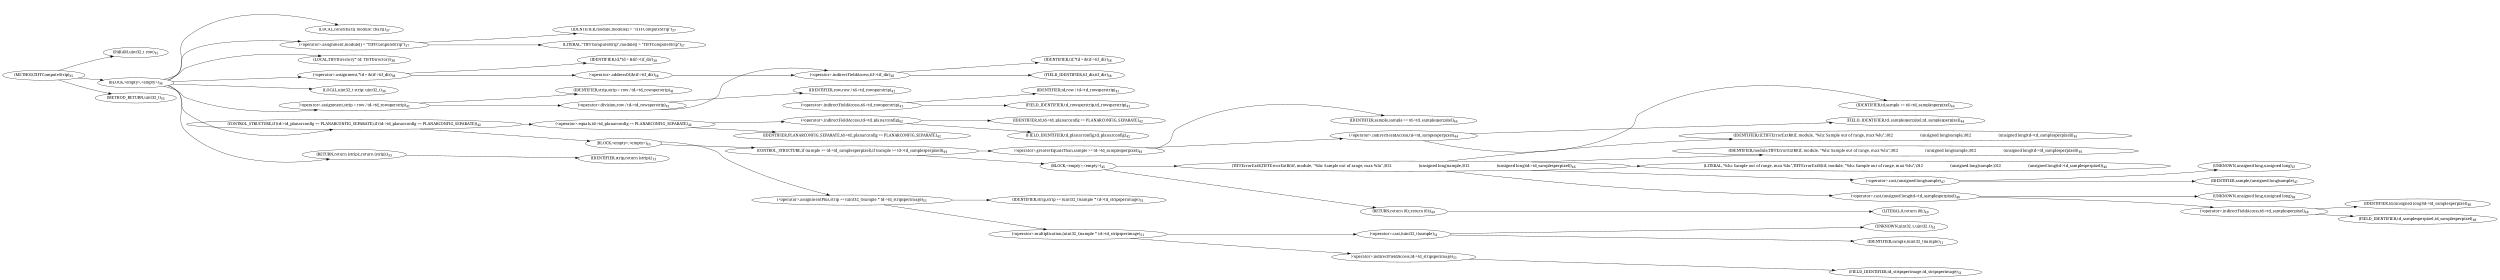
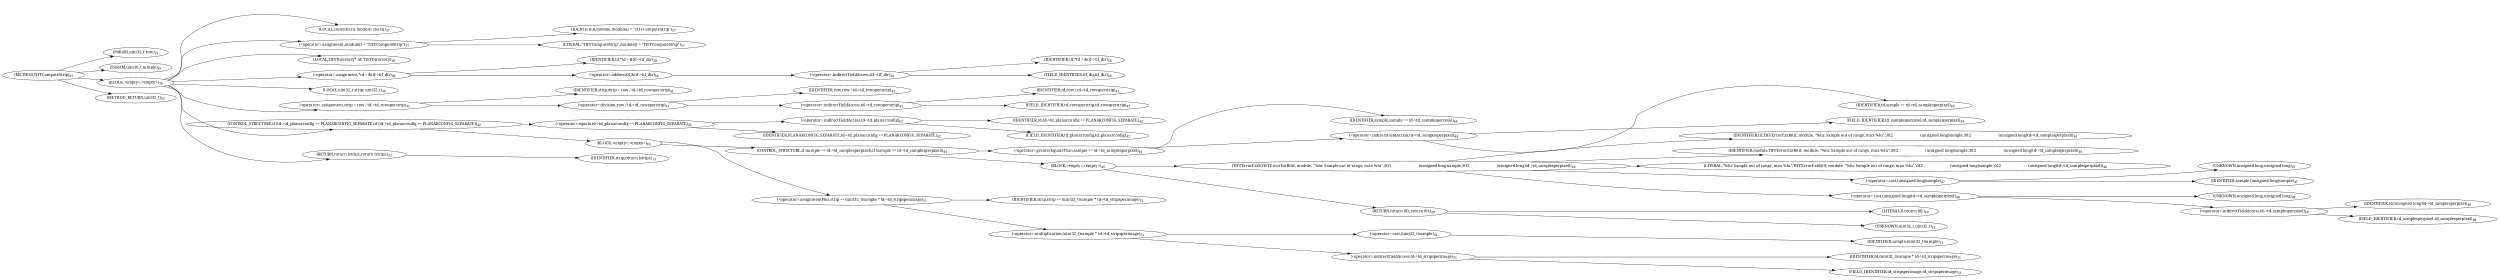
node "(PARAM,uint16_t sample)": added
edge "(<operator>.division,row / td->td_rowsperstrip)" -> "(<operator>.indirectFieldAccess,tif->tif_dir)": now "(<operator>.division,row / td->td_rowsperstrip)" -> "(<operator>.indirectFieldAccess,td->td_rowsperstrip)"
edge "(<operator>.cast,(uint32_t)sample)" -> "(UNKNOWN,uint32_t,uint32_t)": now "(RETURN,return (0);,return (0);)" -> "(UNKNOWN,uint32_t,uint32_t)"
node "(IDENTIFIER,td,(uint32_t)sample * td->td_stripsperimage)": added
